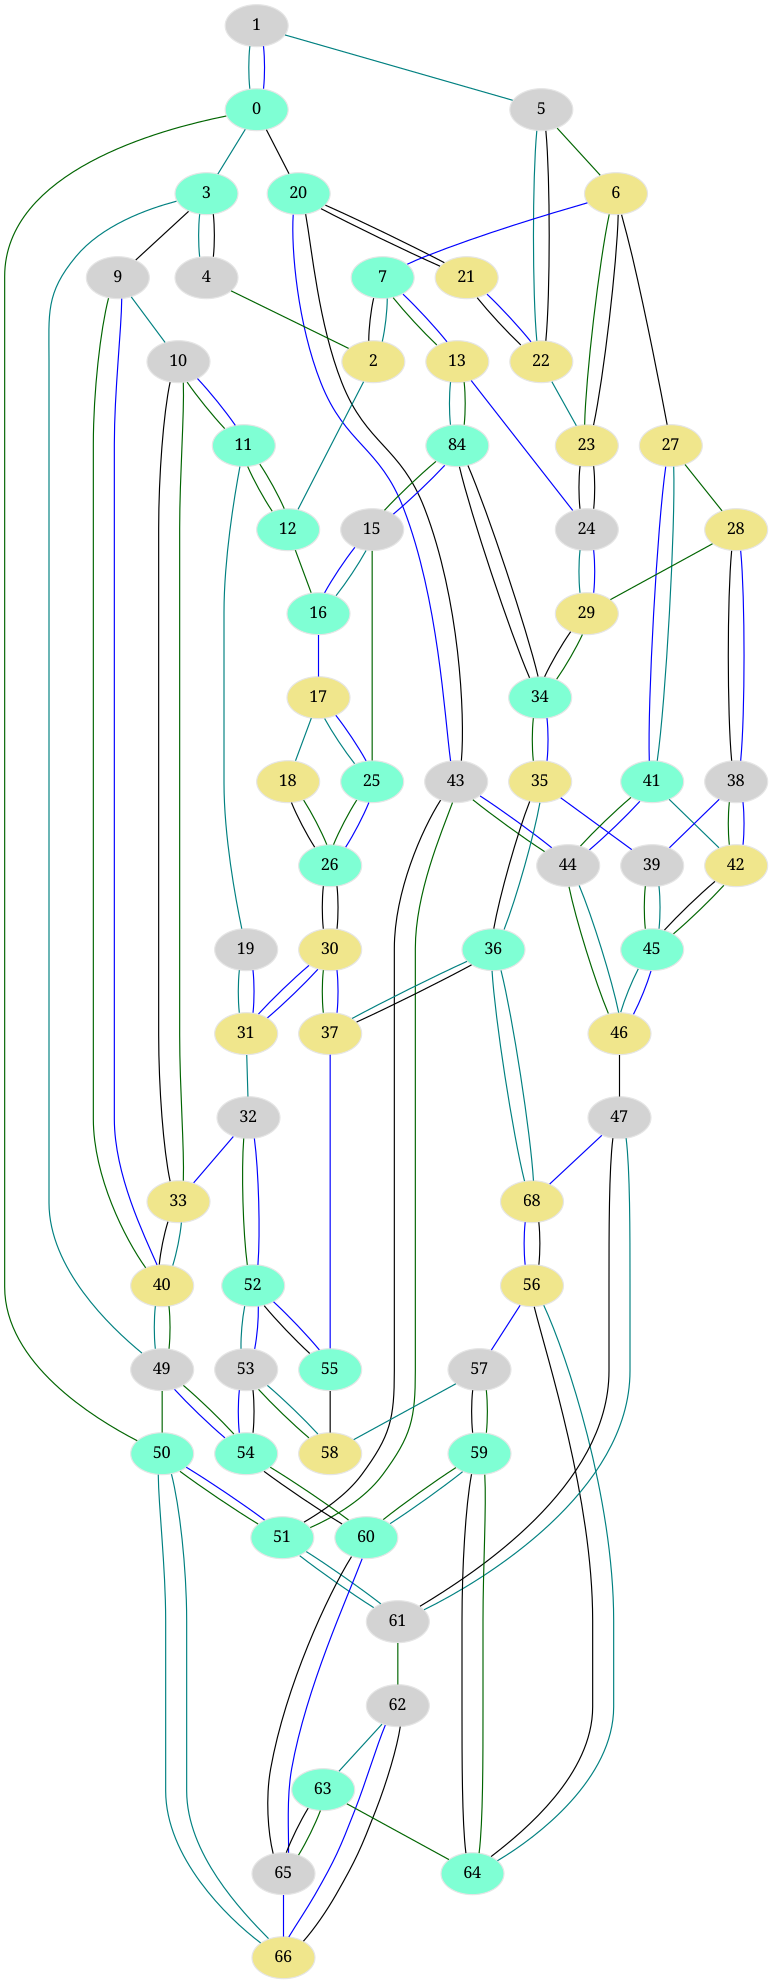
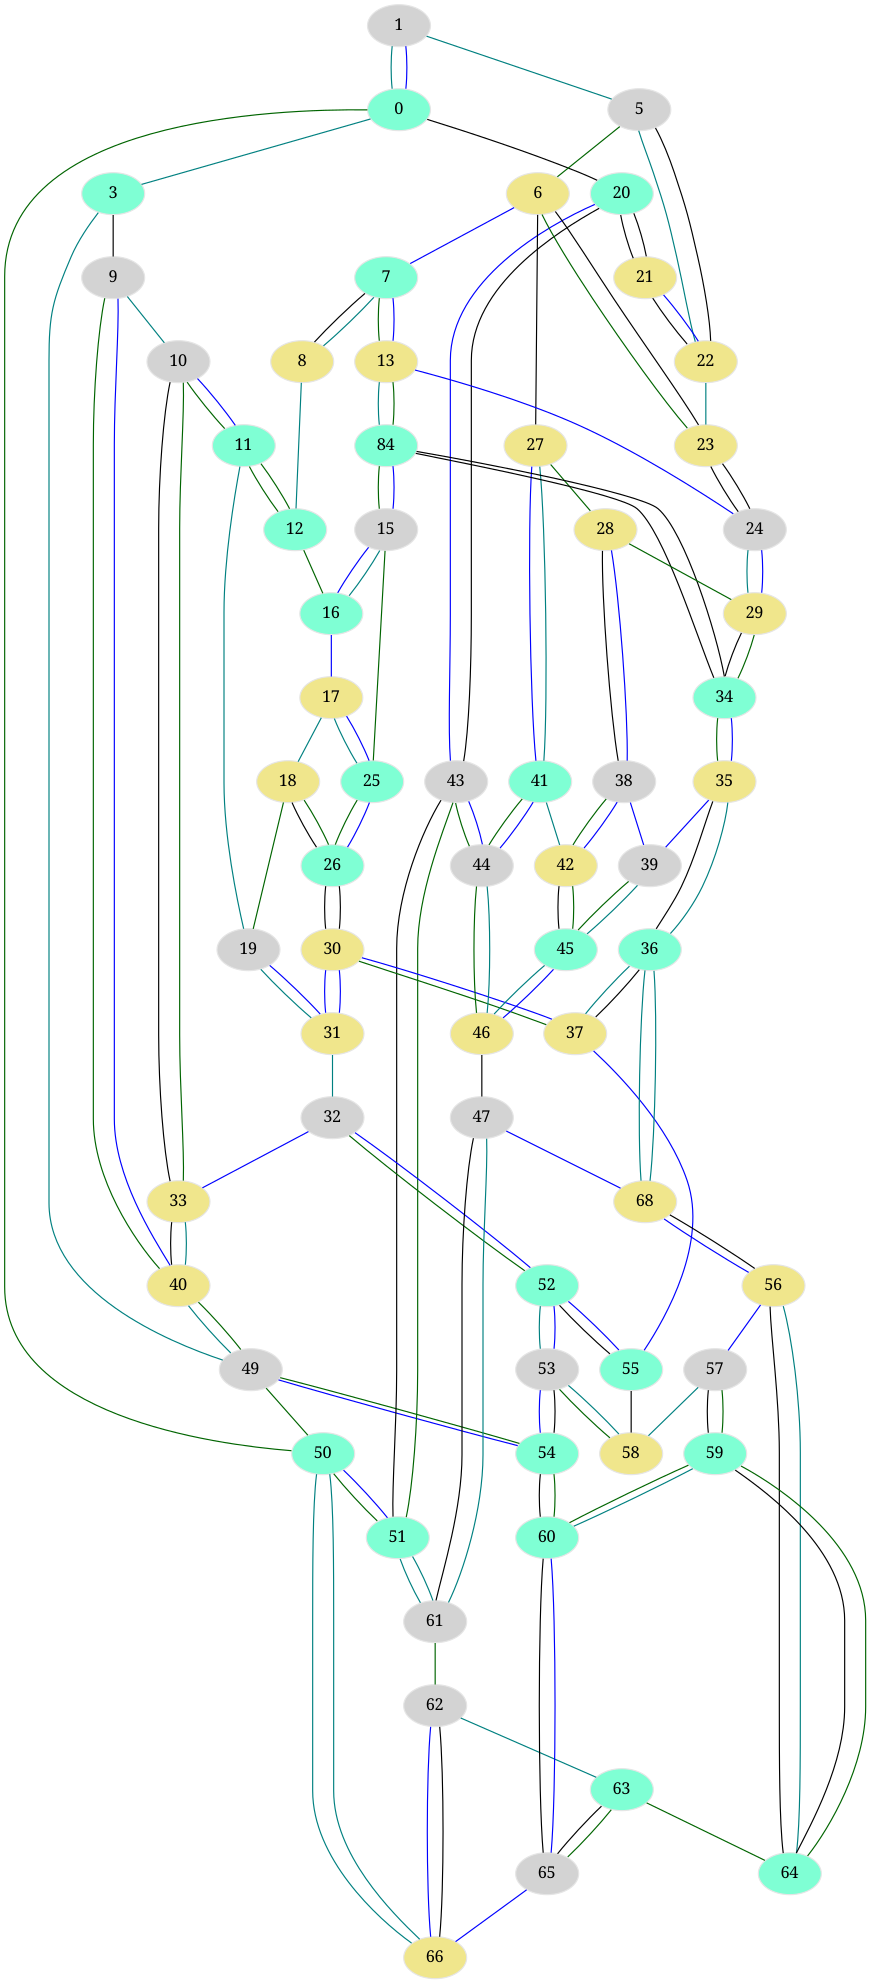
node "4": removed
node "2": label "2" -> "8"
edge "18" -- "19": added
